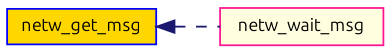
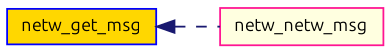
node "netw_wait_msg": label "netw_wait_msg" -> "netw_netw_msg"
